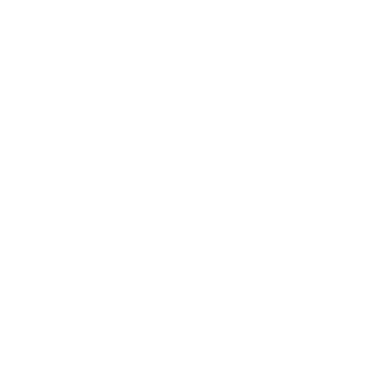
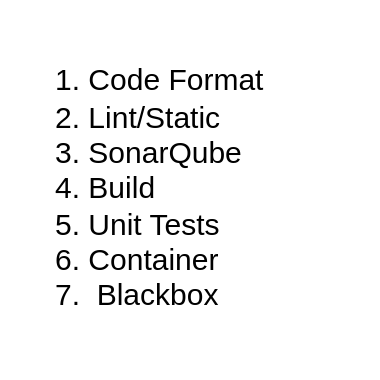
node "1. Code Format 2. Lint/Static 3. SonarQube 4. Build 5. Unit Tests 6. Container 7. Blackbox": added
